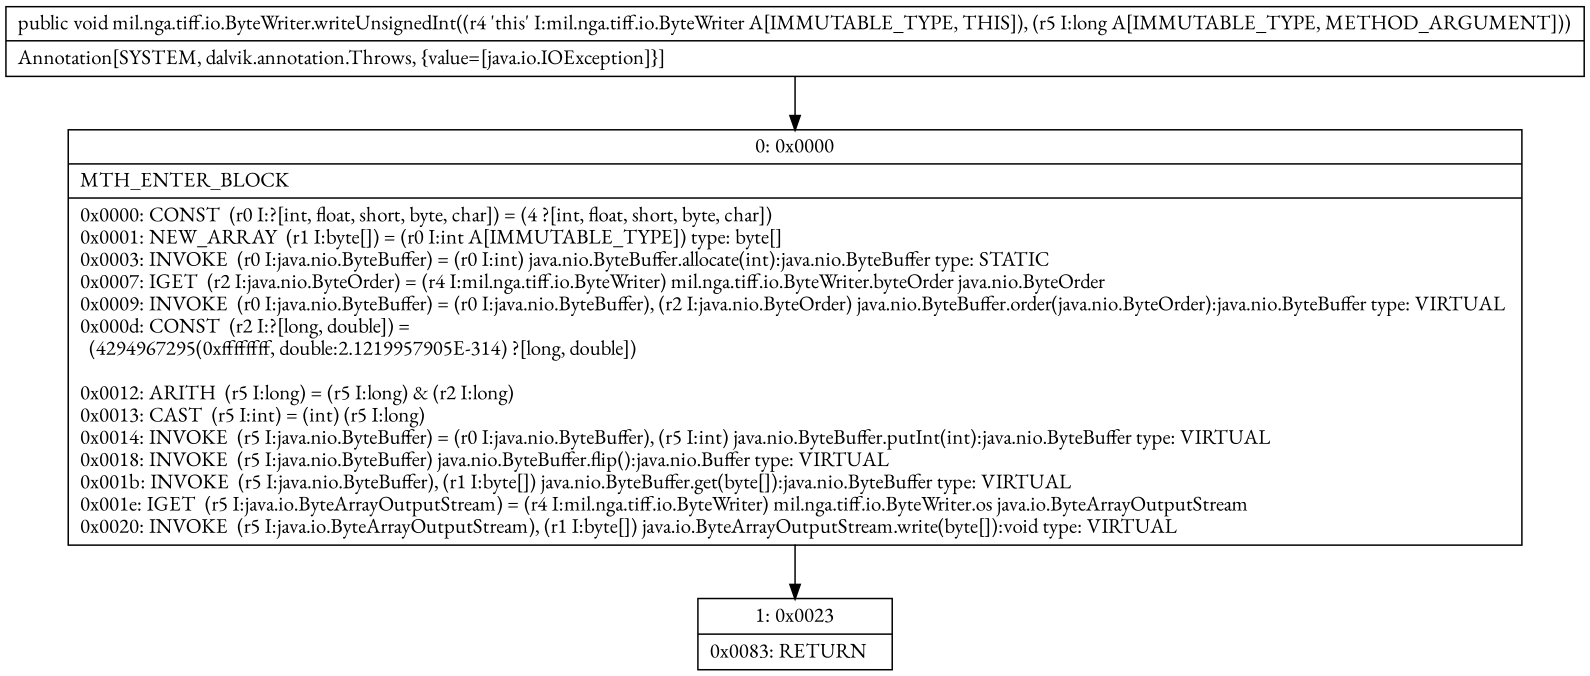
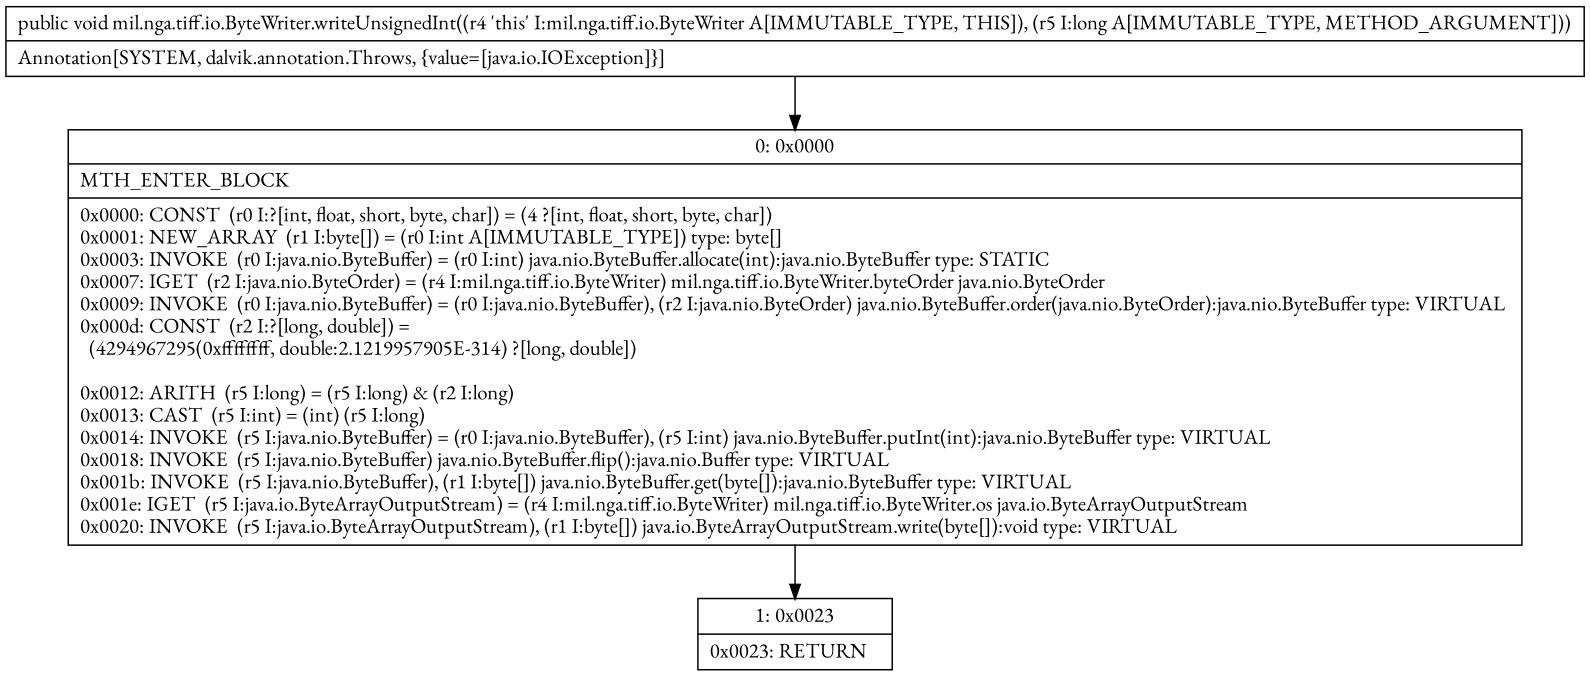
node "1: 0x0023": text "0x0083: RETURN" -> "0x0023: RETURN"
